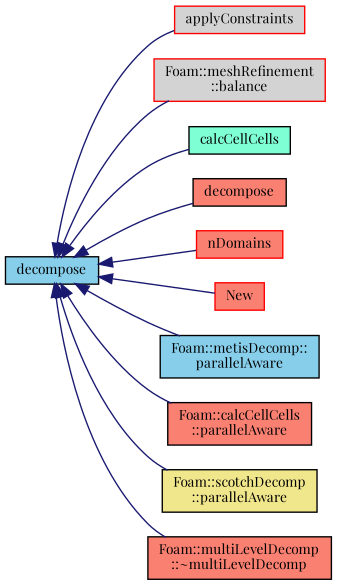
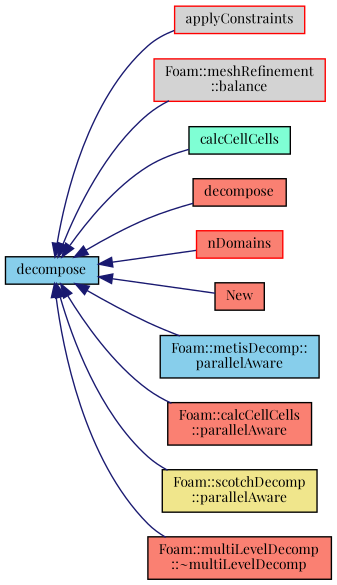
node "New": color red -> black
